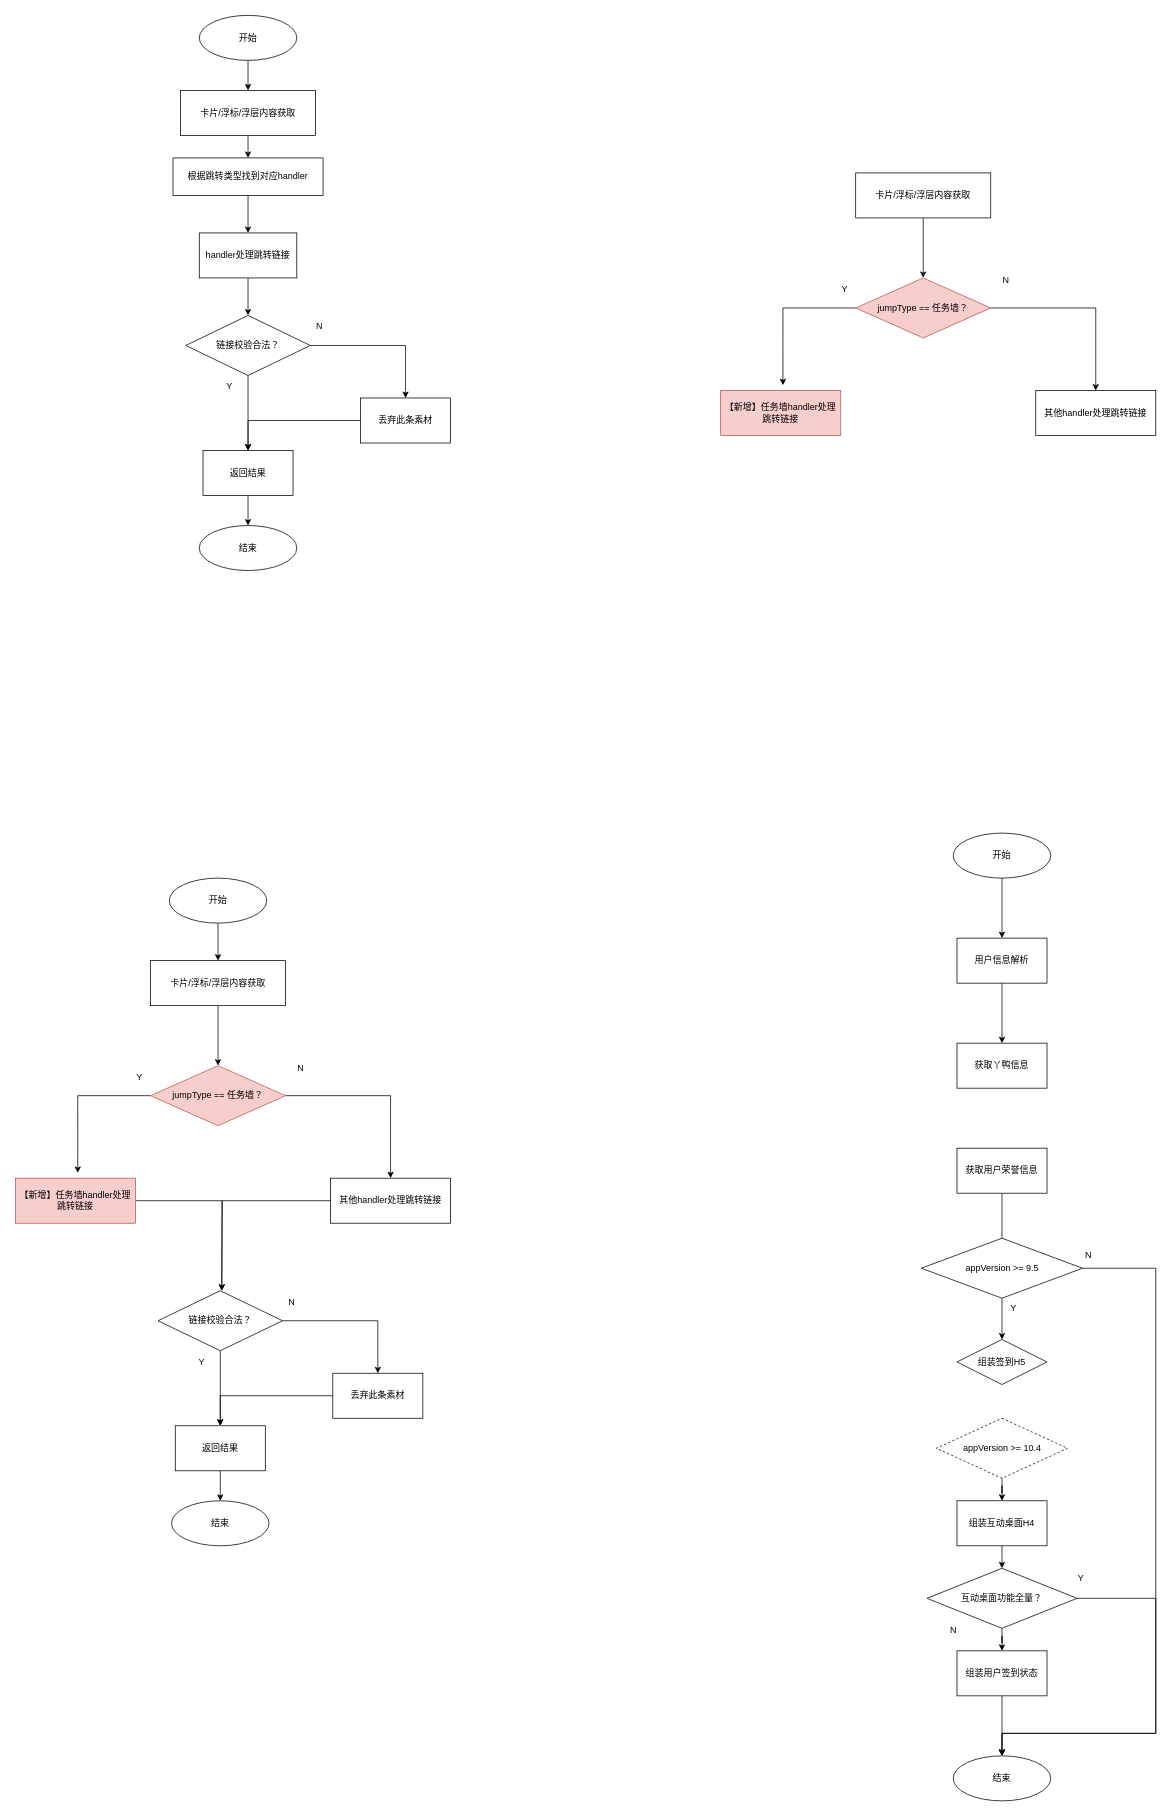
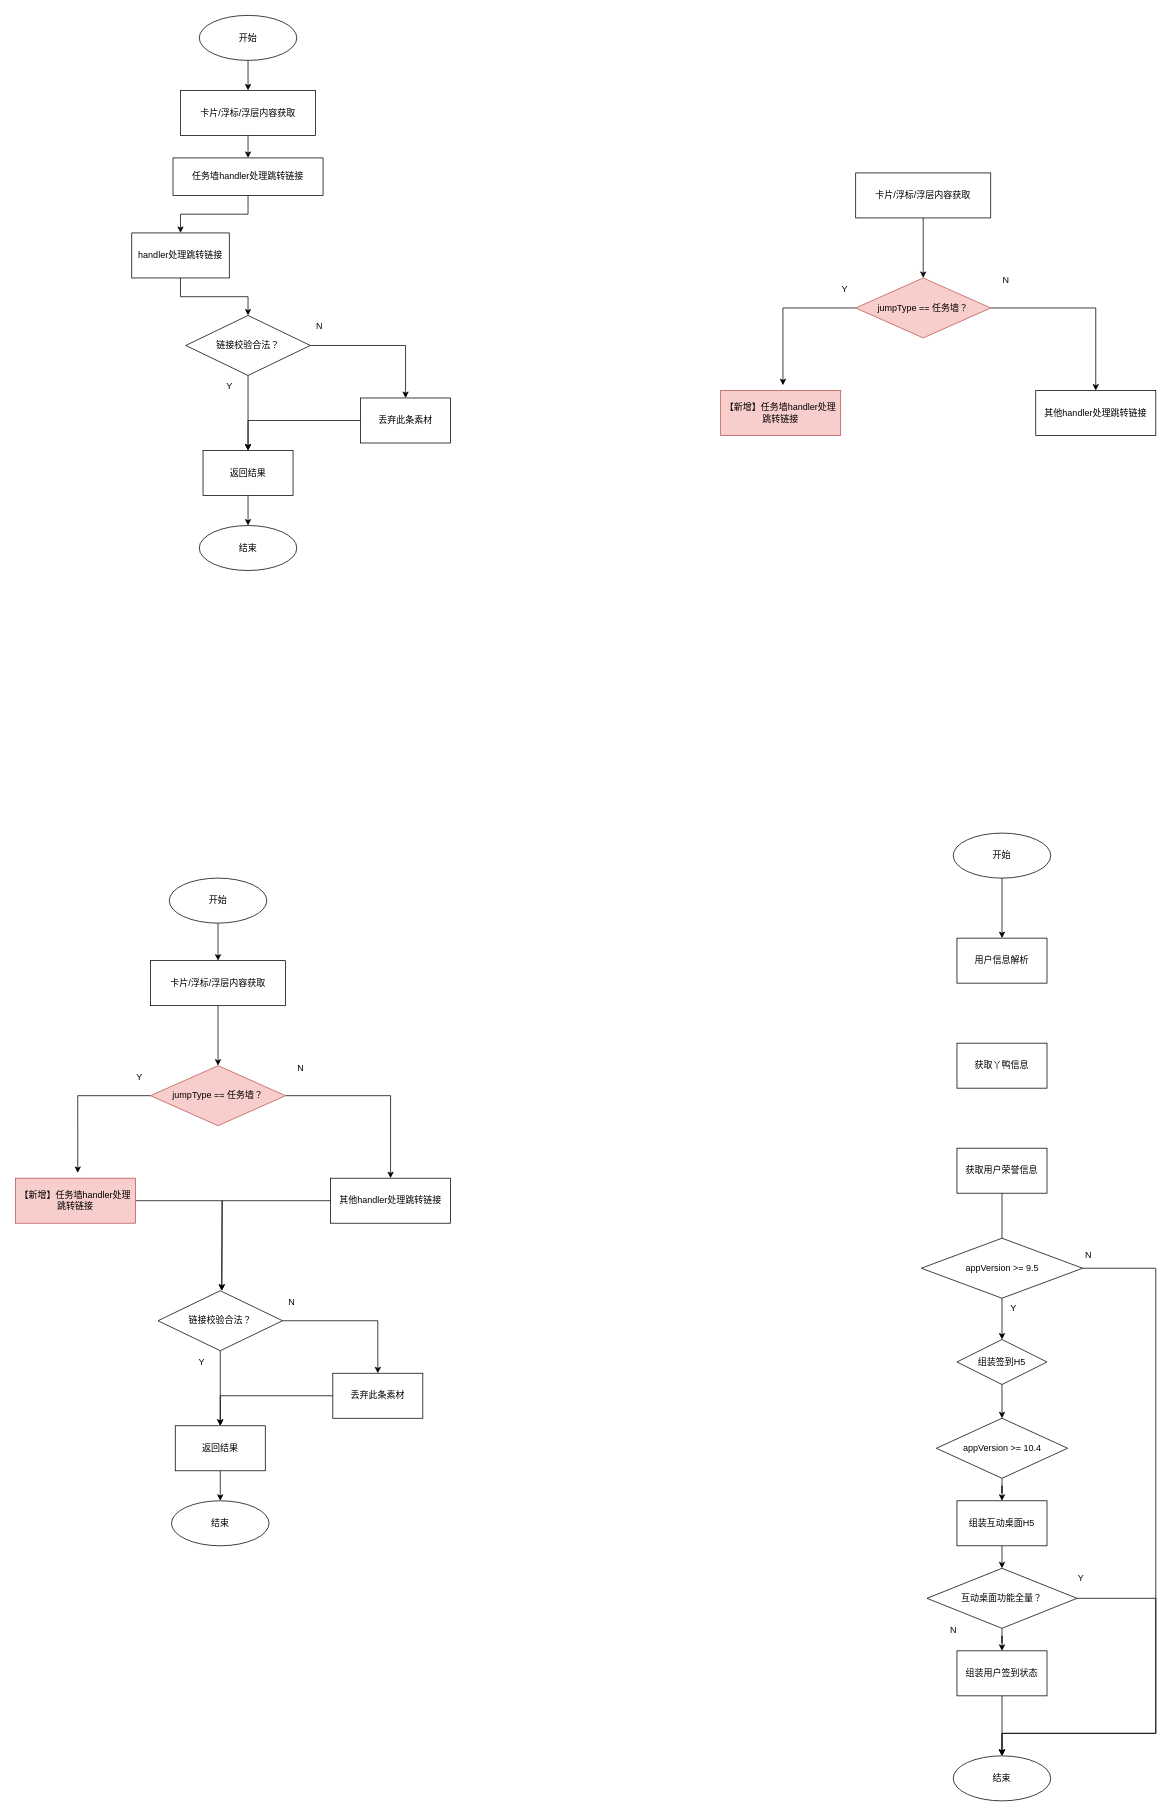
node "根据跳转类型找到对应handler": label "根据跳转类型找到对应handler" -> "任务墙handler处理跳转链接"
node "handler处理跳转链接": moved (248, 255) -> (180, 255)
edge "用户信息解析" -> "获取丫鸭信息": removed
edge "组装签到H5" -> "appVersion >= 10.4": added
node "appVersion >= 10.4": style dashed -> solid
node "组装互动桌面H4": label "组装互动桌面H4" -> "组装互动桌面H5"
